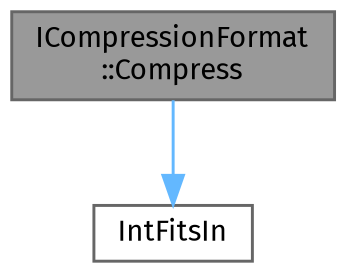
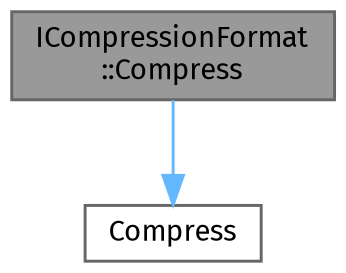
node "IntFitsIn": label "IntFitsIn" -> "Compress"
